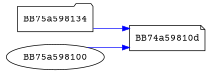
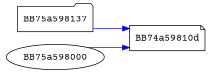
node "BB75a598134": label "BB75a598134" -> "BB75a598137"
node "BB75a598100": label "BB75a598100" -> "BB75a598000"
